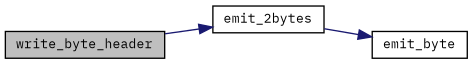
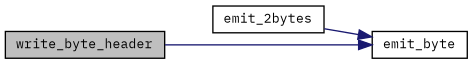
edge "write_byte_header" -> "emit_2bytes": now "write_byte_header" -> "emit_byte"
